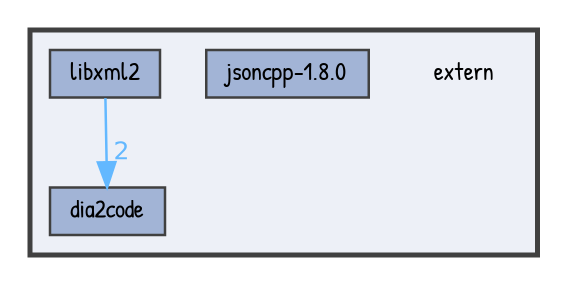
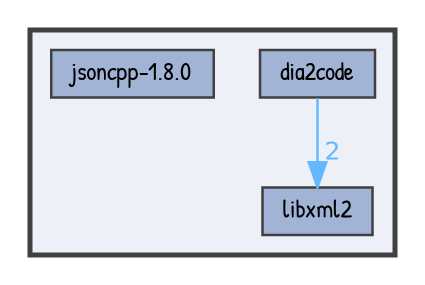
node "extern": removed
edge "libxml2" -> "dia2code": reversed
